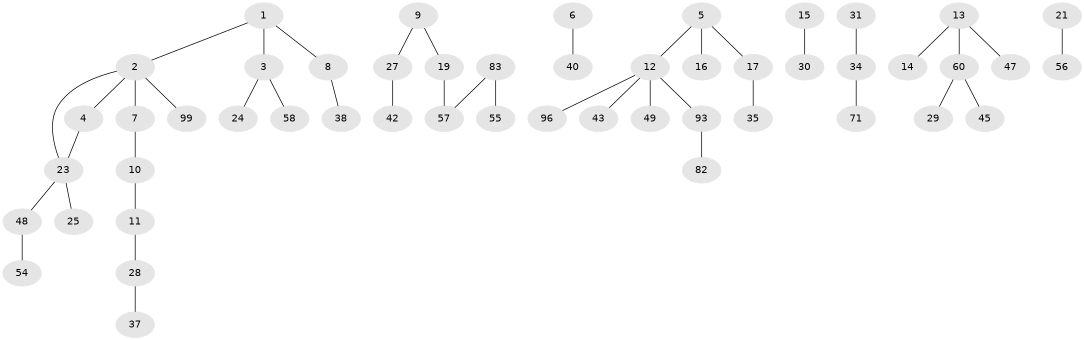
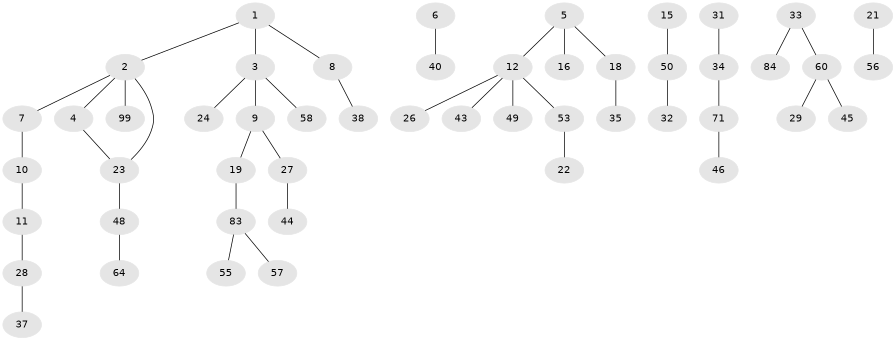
node "13": label "13" -> "33"
node "17": label "17" -> "18"
node "30": label "30" -> "50"
node "14": label "14" -> "84"
node "47": removed
edge "3" -- "9": added
edge "19" -- "57": now "19" -- "83"
node "42": label "42" -> "44"
node "96": label "96" -> "26"
node "32": added
node "93": label "93" -> "53"
node "82": label "82" -> "22"
node "46": added
node "25": removed
node "54": label "54" -> "64"
